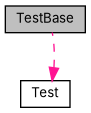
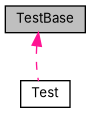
edge "TestBase" -> "Test": reversed
